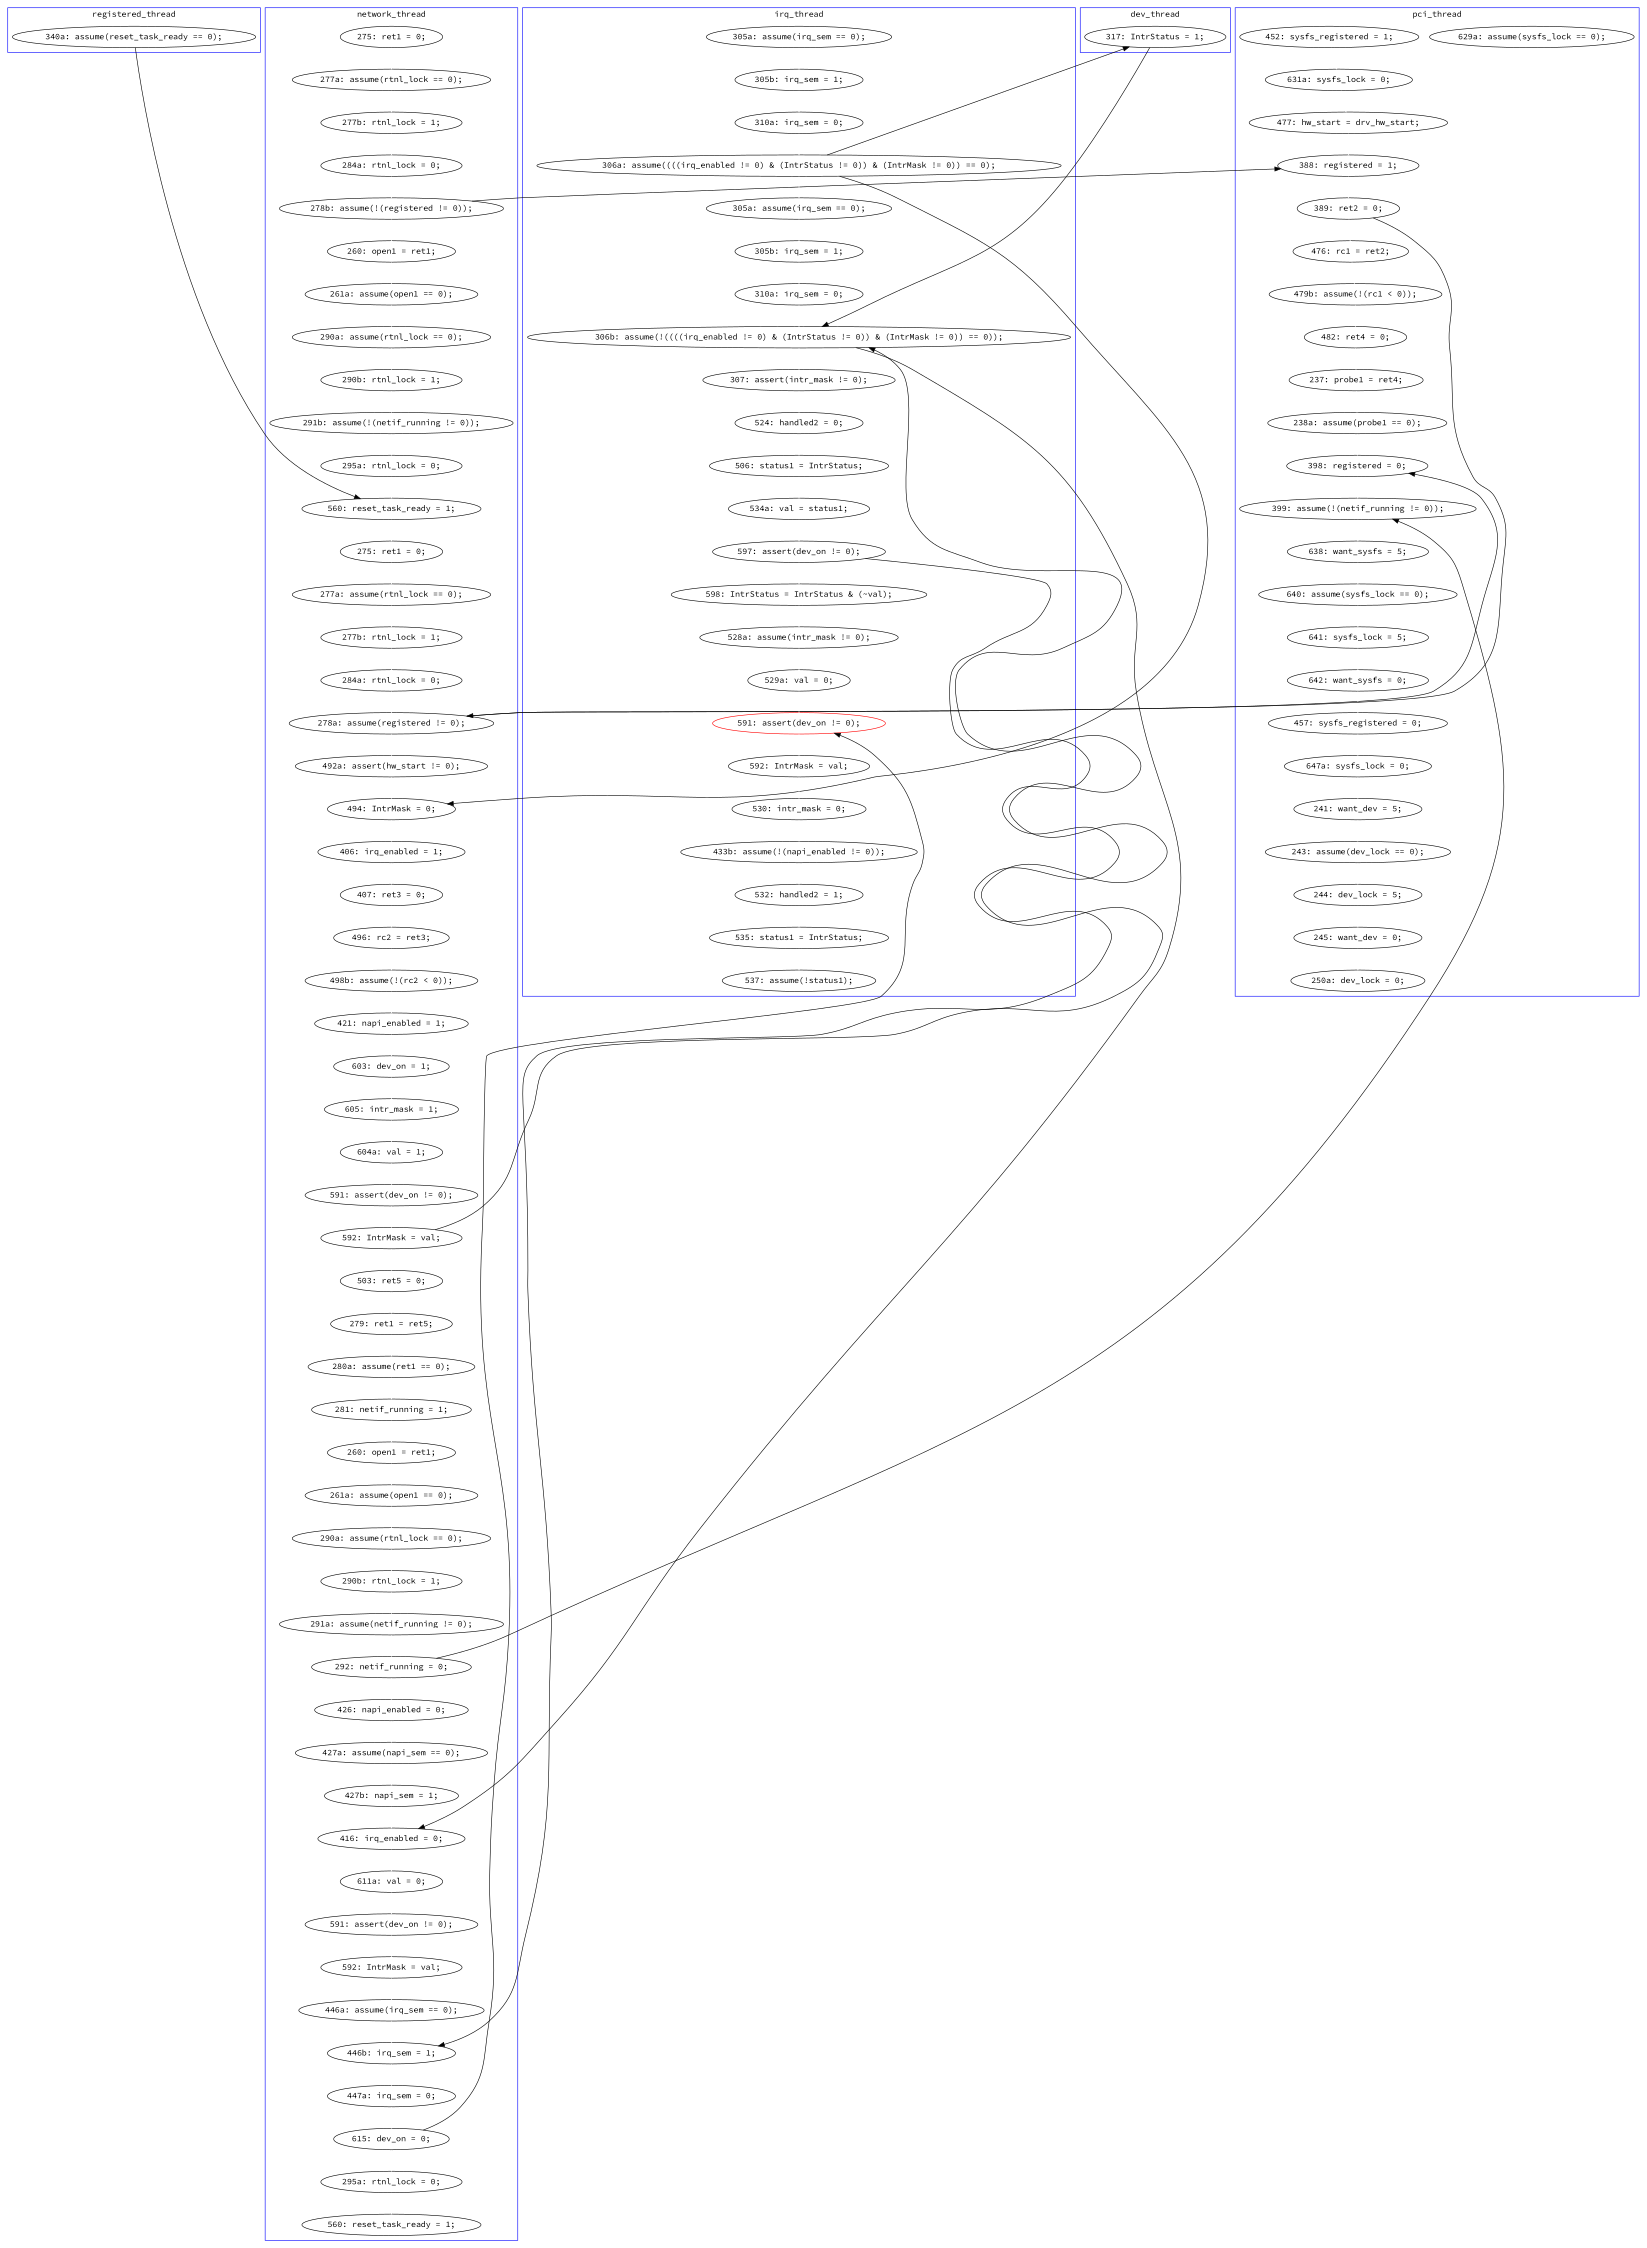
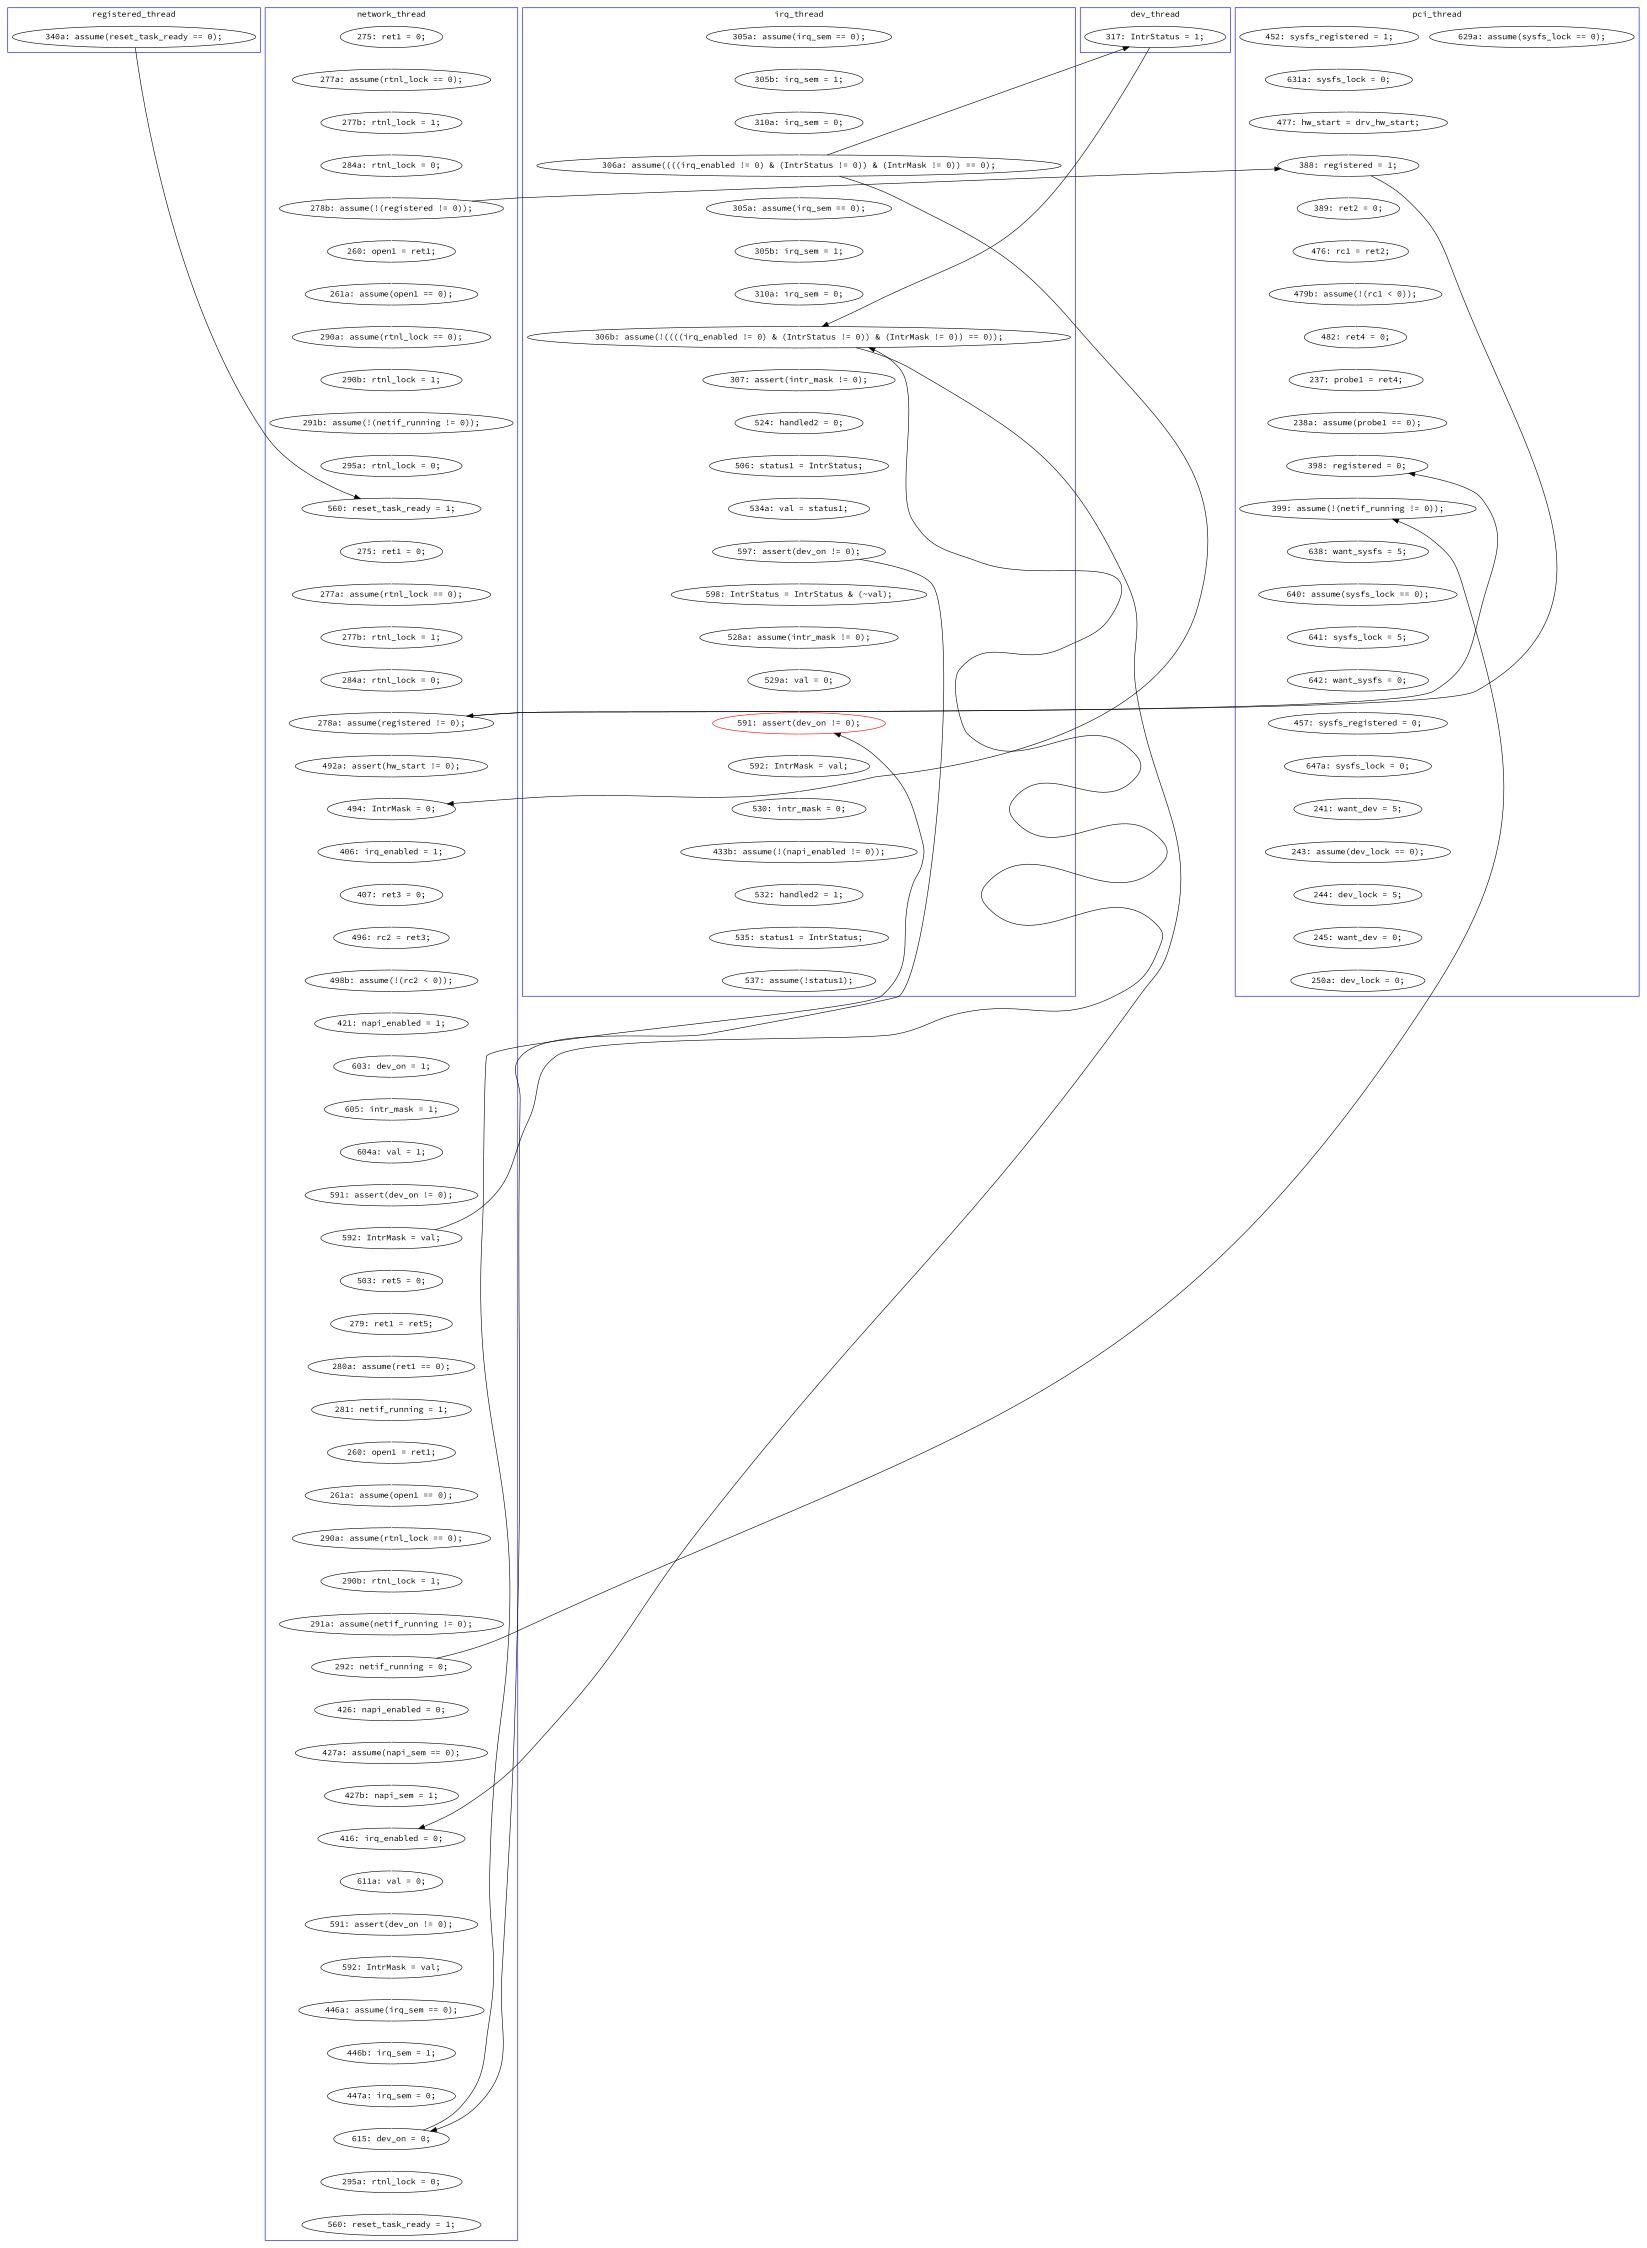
edge "389: ret2 = 0;" -> "278a: assume(registered != 0);": now "388: registered = 1;" -> "278a: assume(registered != 0);"
edge "597: assert(dev_on != 0);" -> "446b: irq_sem = 1;": now "597: assert(dev_on != 0);" -> "615: dev_on = 0;"
